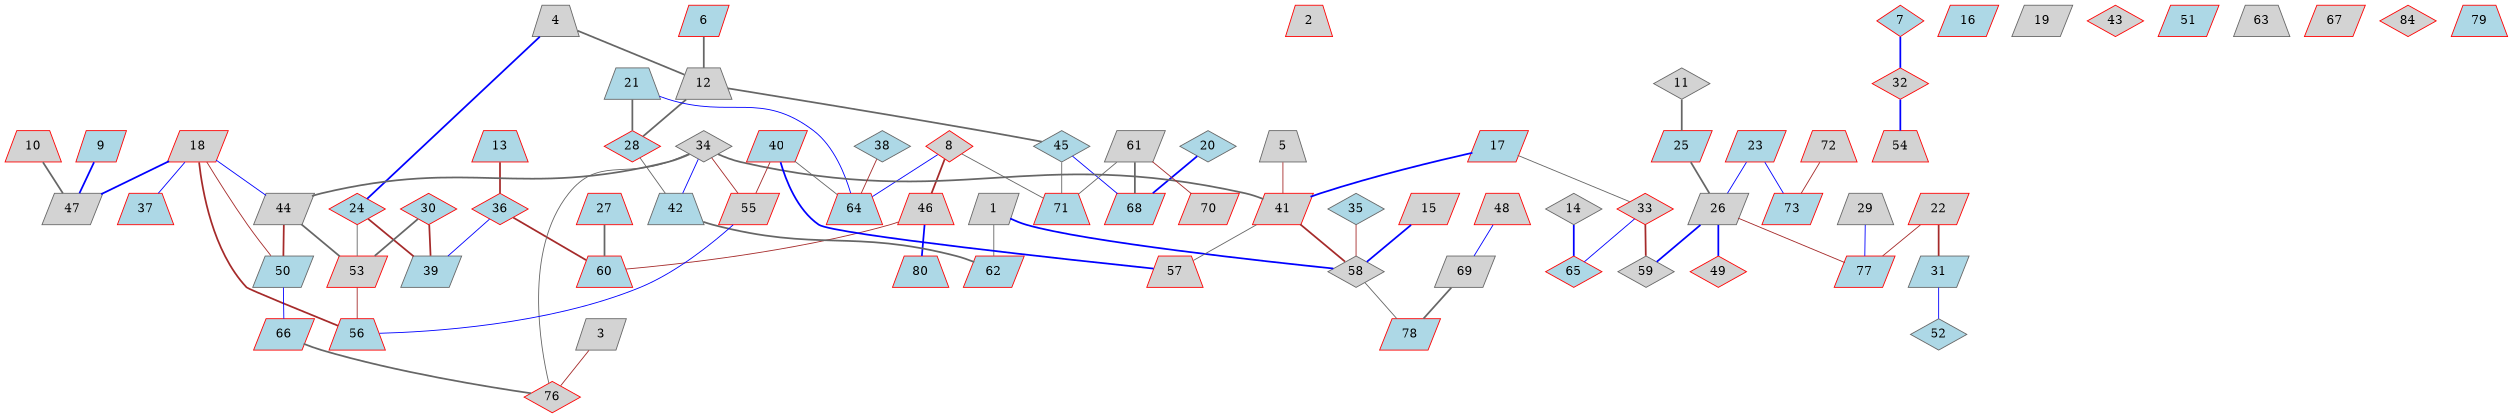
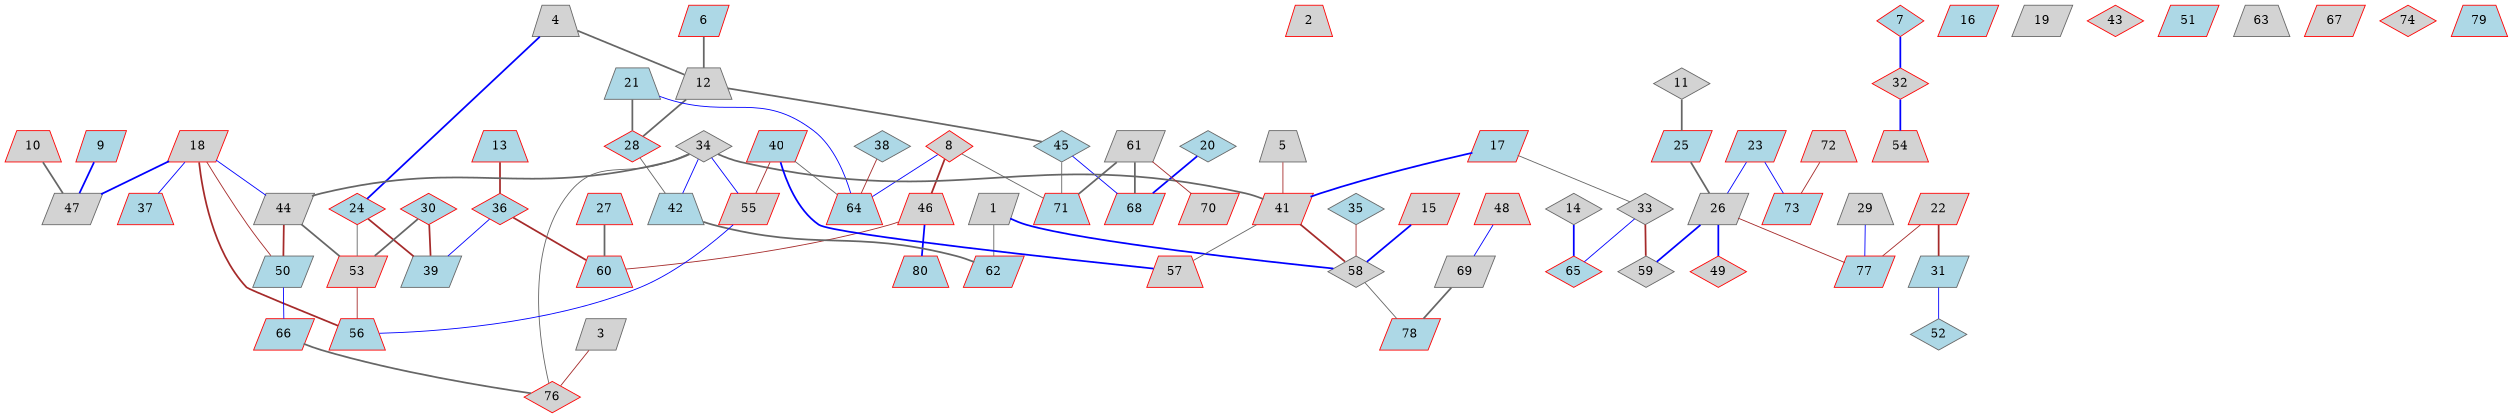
node "84": label "84" -> "74"
edge "34" -- "55": color brown -> blue
edge "61" -- "71": style solid -> bold
node "33": color red -> gray40
